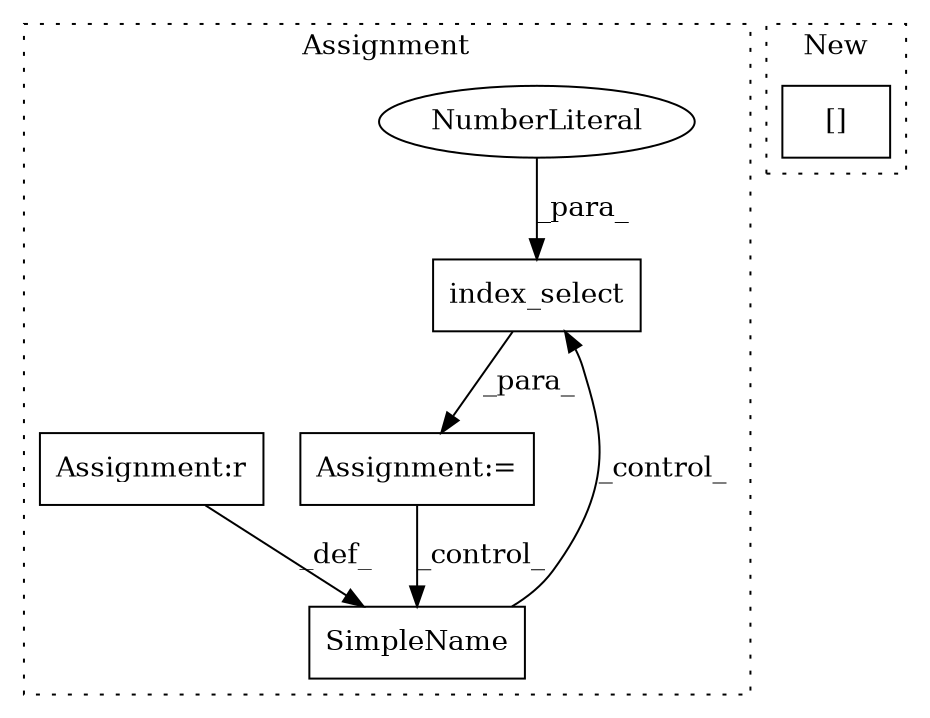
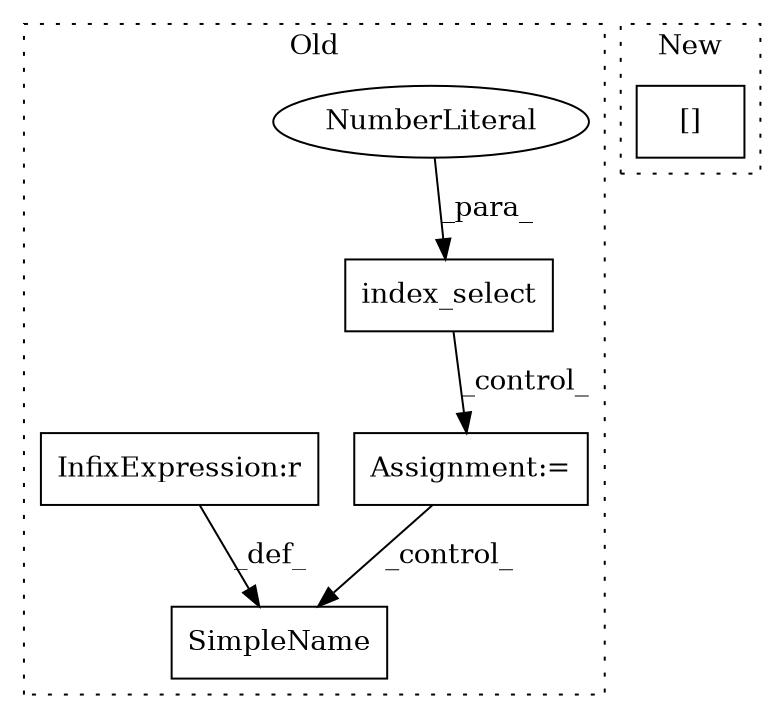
cluster "Assignment": label "Assignment" -> "Old"
edge "index_select" -> "Assignment:=": label "_para_" -> "_control_"
node "Assignment:r": label "Assignment:r" -> "InfixExpression:r"
edge "SimpleName" -> "index_select": removed, label "_control_"
